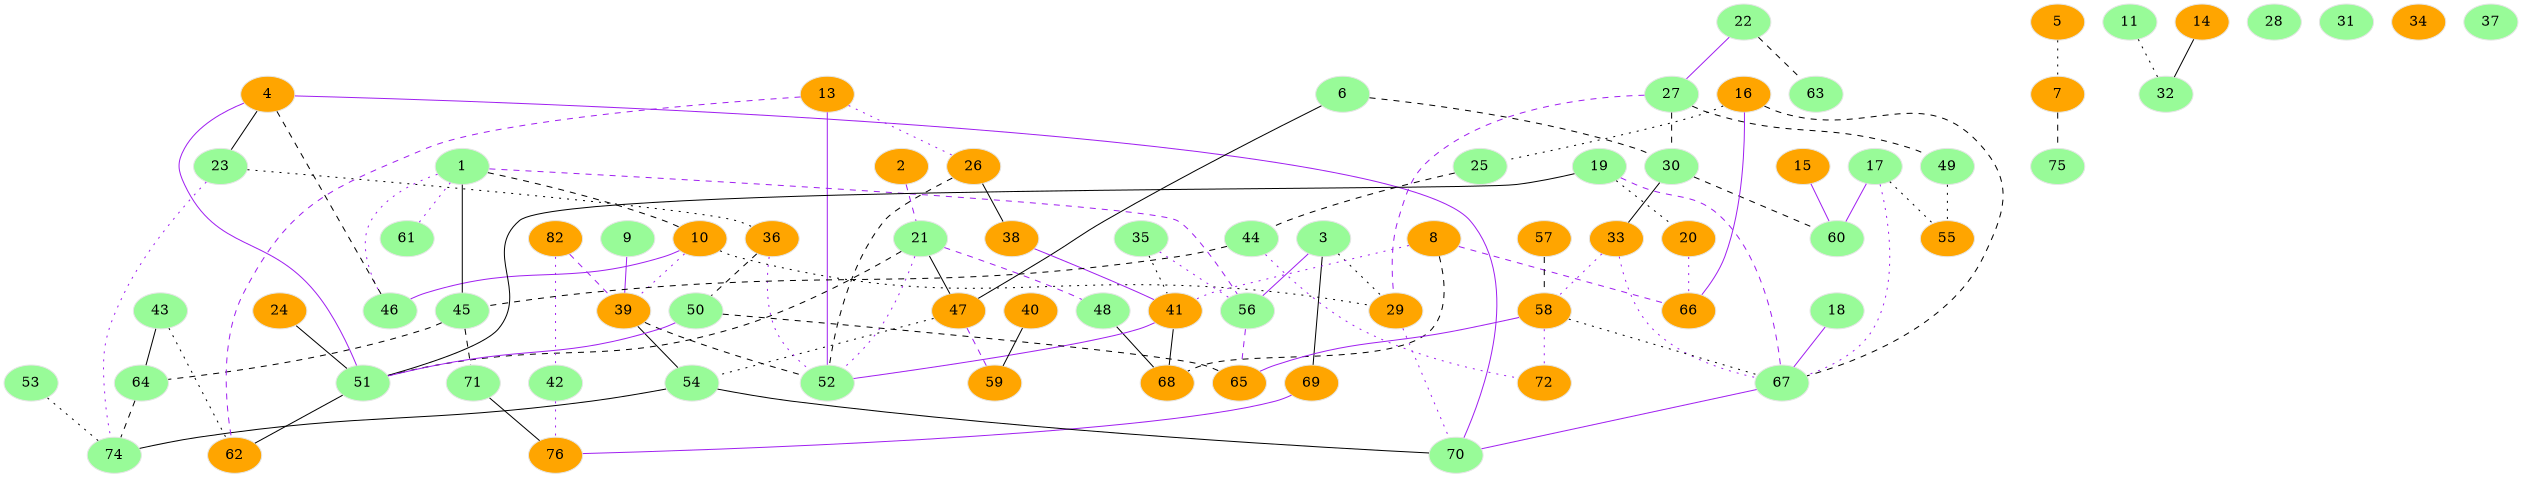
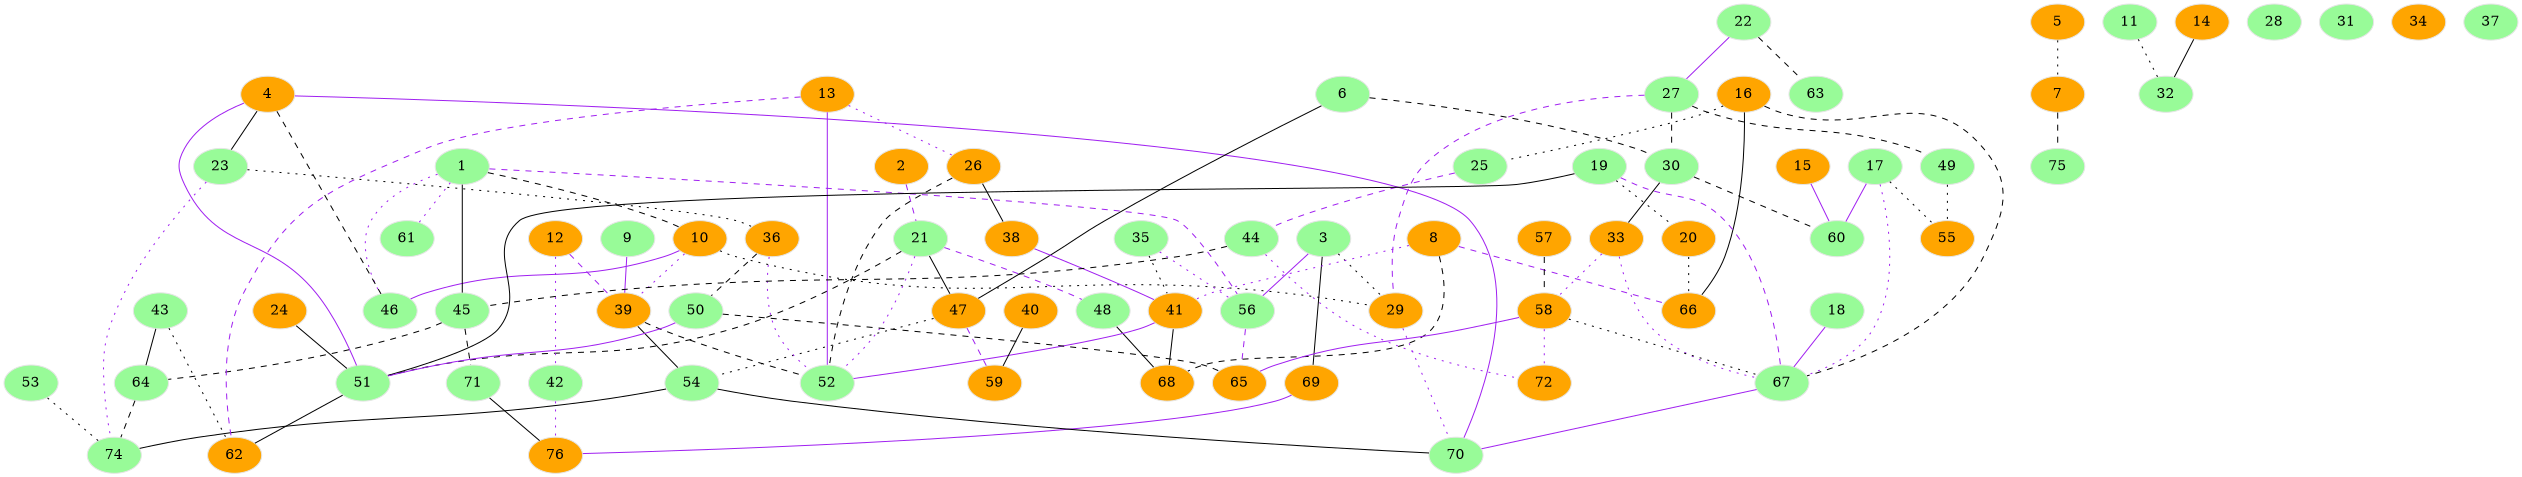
edge "25" -- "44": color black -> purple
edge "16" -- "66": color purple -> black
node "82": label "82" -> "12"
edge "20" -- "66": color purple -> black
